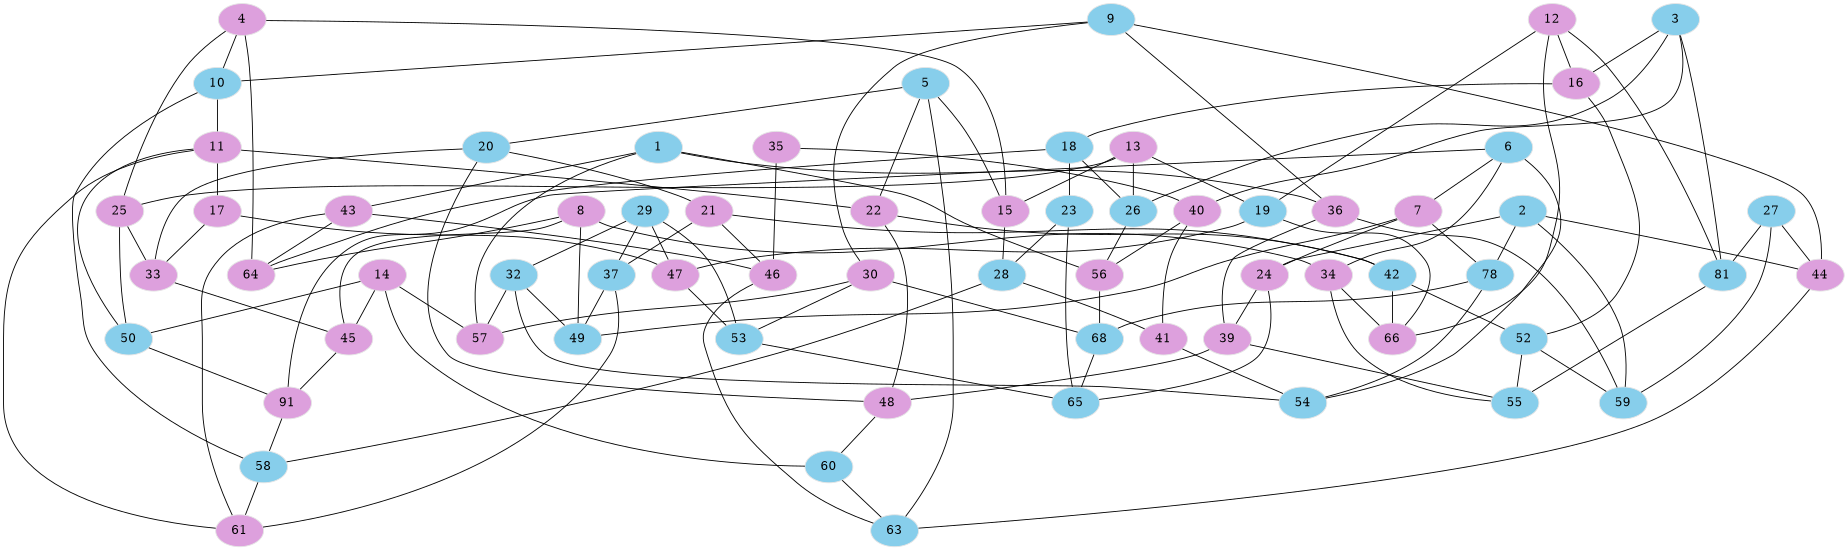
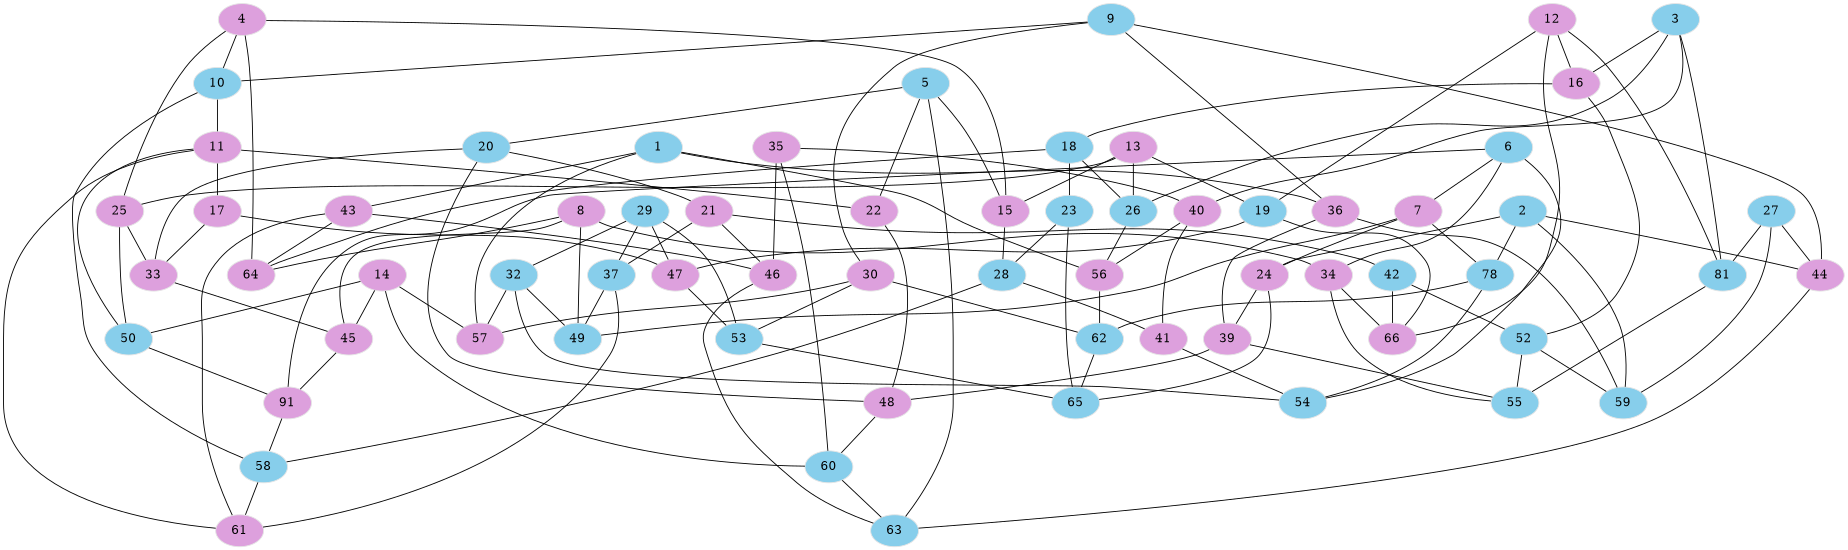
edge "22" -- "42": removed
edge "35" -- "60": added
node "68": label "68" -> "62"
